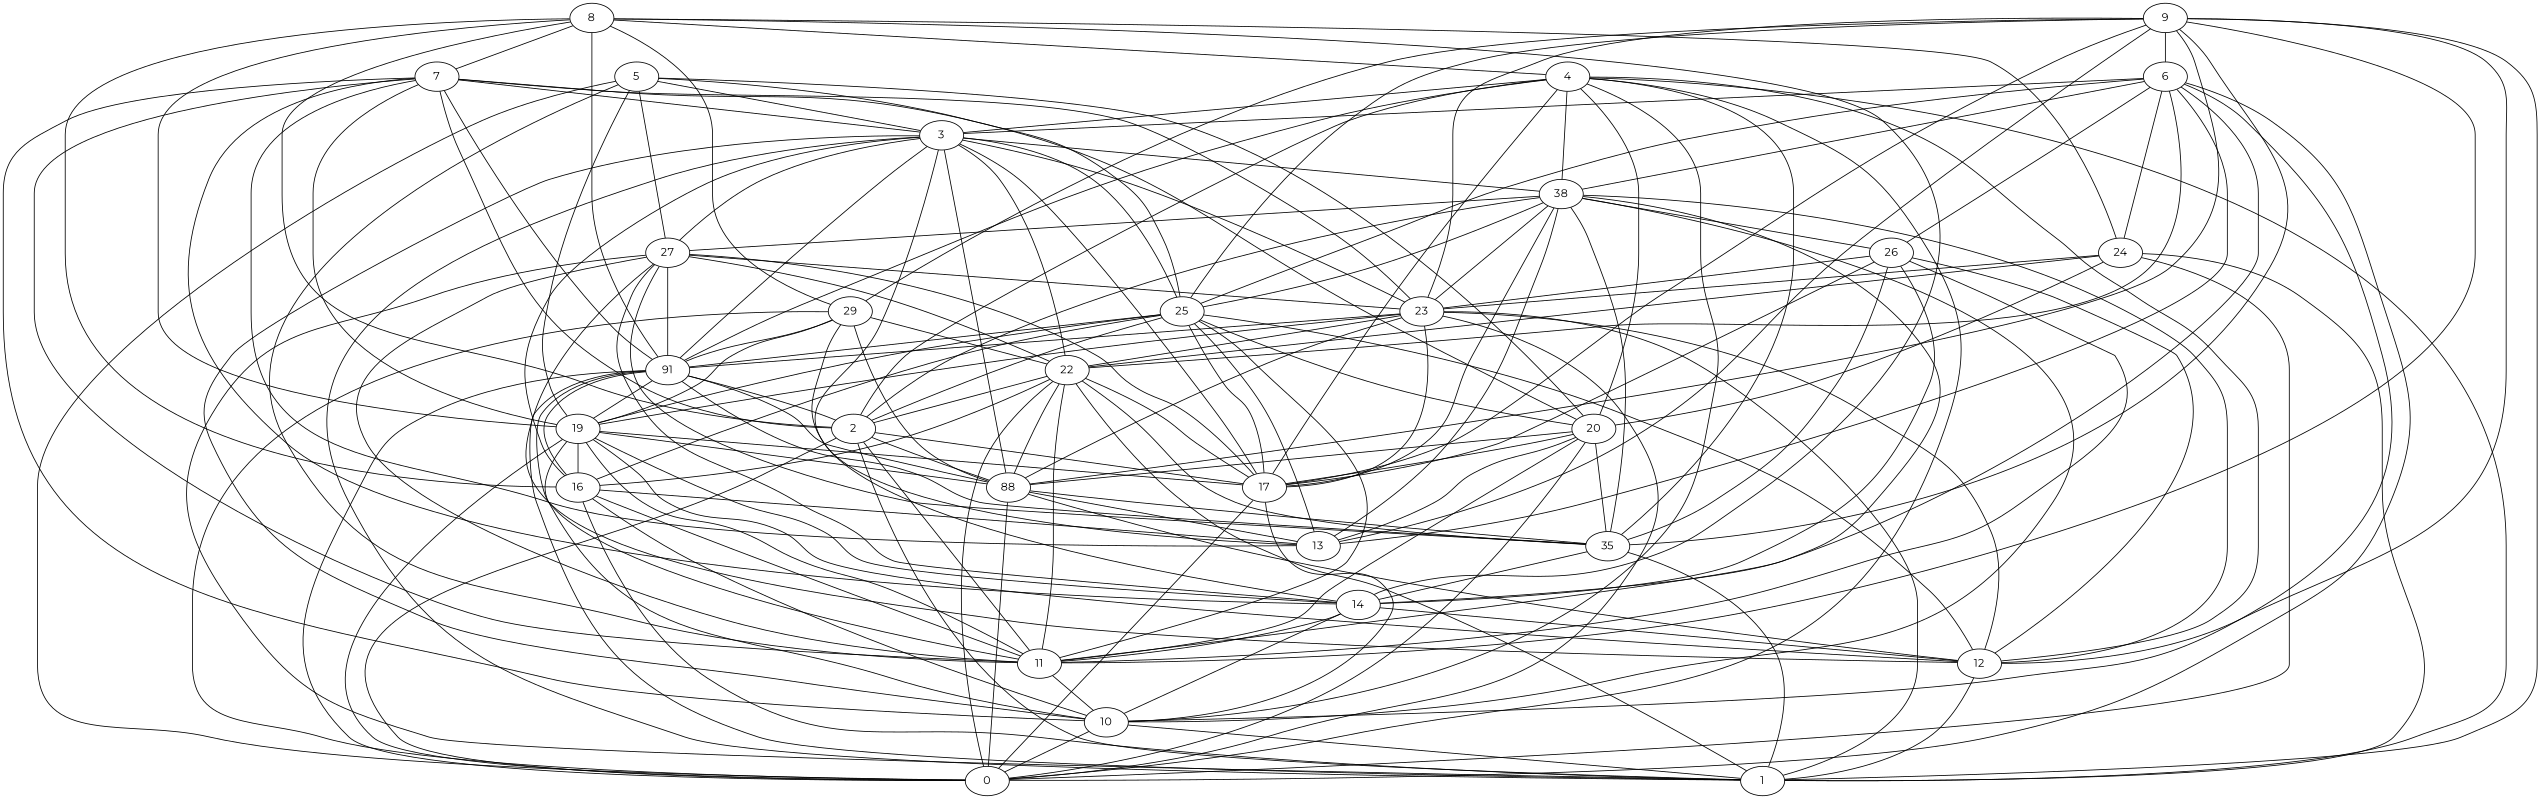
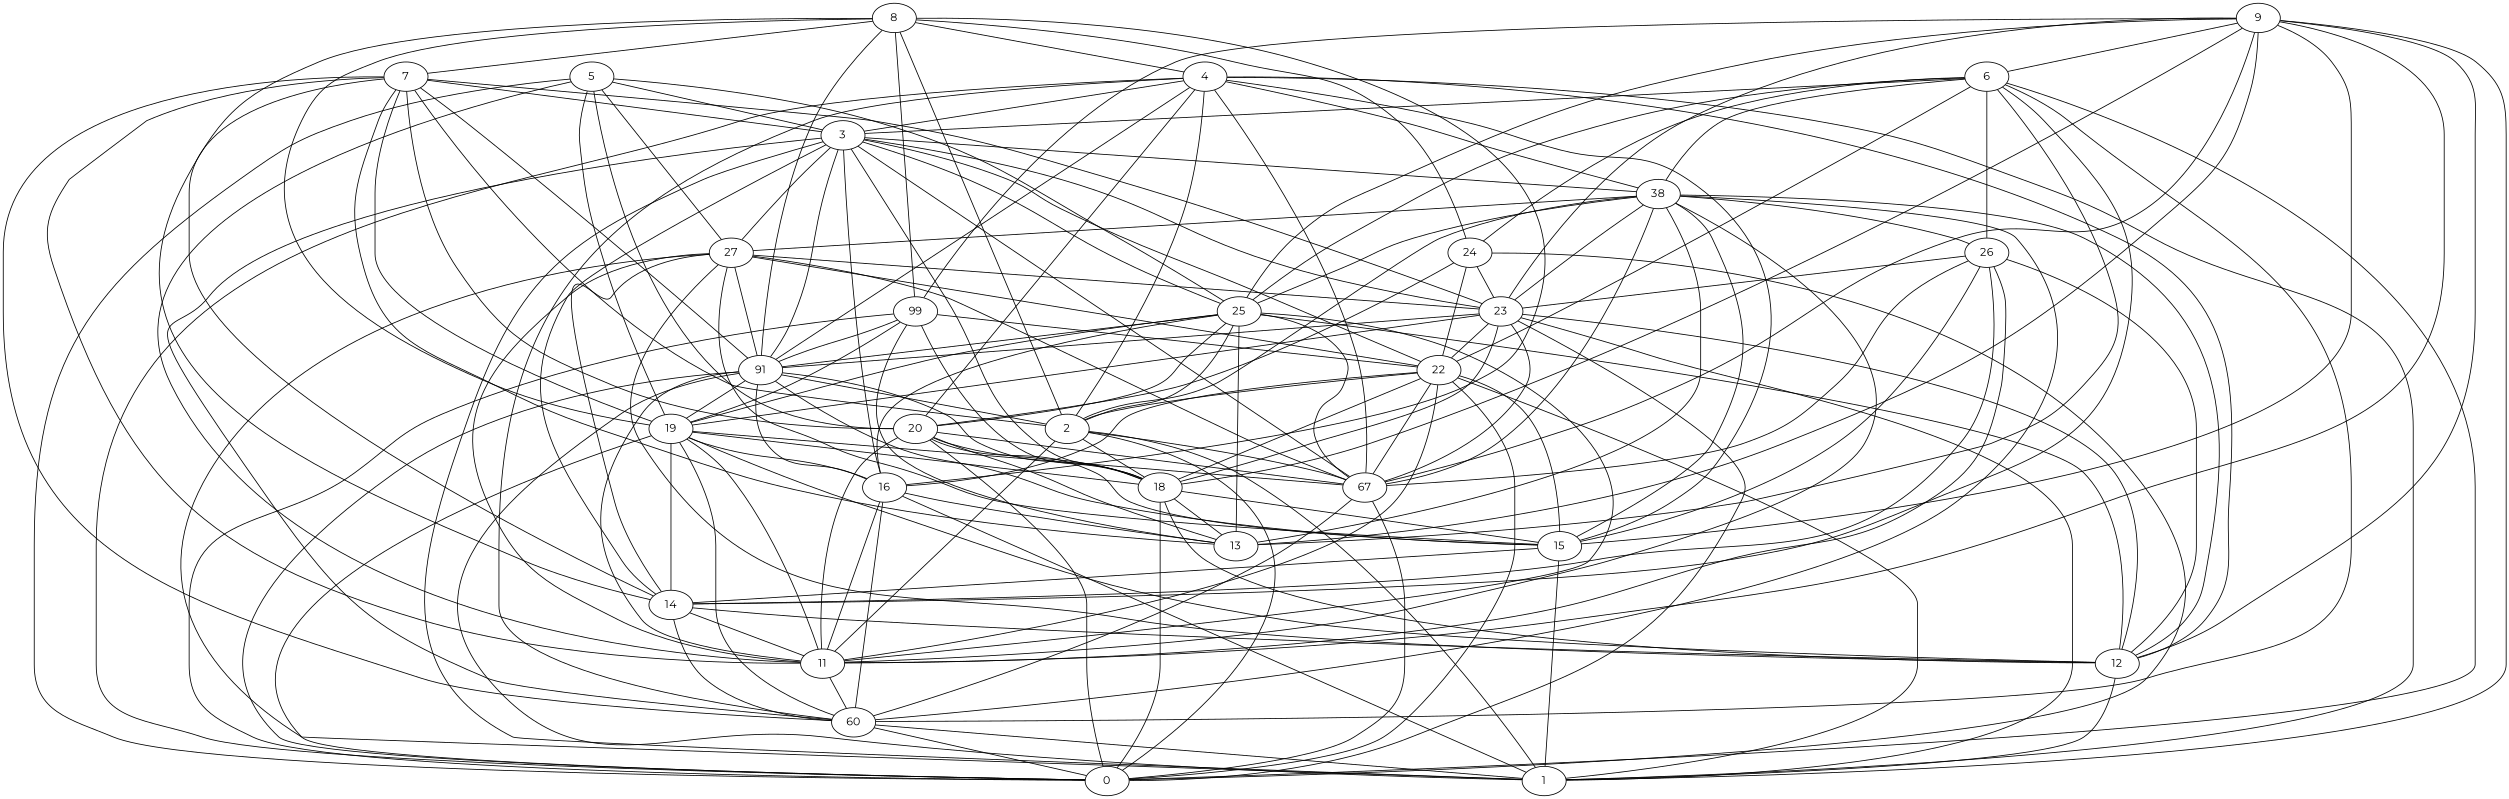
node "29": label "29" -> "99"
node "88": label "88" -> "18"
node "17": label "17" -> "67"
node "35": label "35" -> "15"
edge "24" -- "1": removed
node "10": label "10" -> "60"
